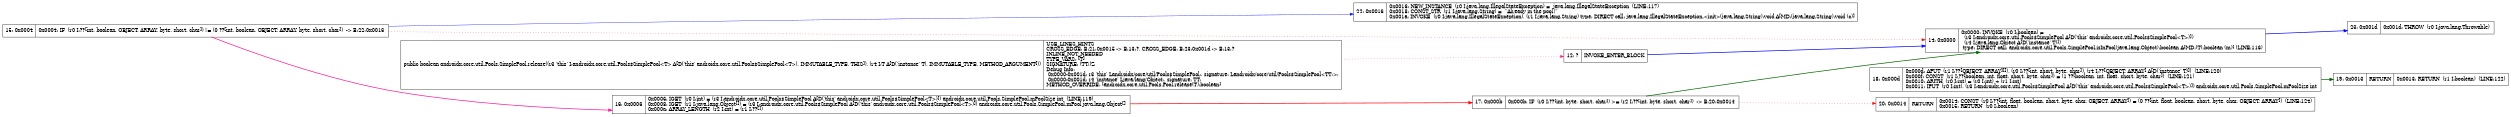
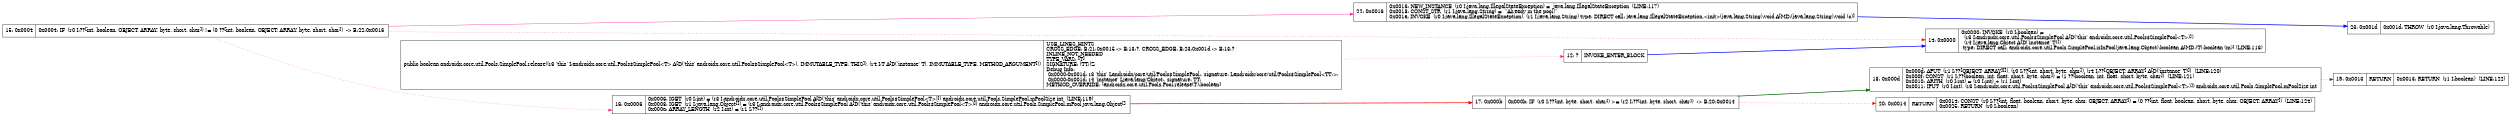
edge "15: 0x0004" -> "22: 0x0016": color blue -> deeppink
edge "14: 0x0000" -> "23: 0x001d": now "22: 0x0016" -> "23: 0x001d"
edge "17: 0x000b" -> "14: 0x0000": now "17: 0x000b" -> "18: 0x000d"
edge "18: 0x000d" -> "19: 0x0013": style bold -> dotted
edge "15: 0x0004" -> "16: 0x0006": style bold -> dotted
node "20: 0x0014": text "0x0015: RETURN  (r0 I:boolean)" -> "0x0025: RETURN  (r0 I:boolean)"
